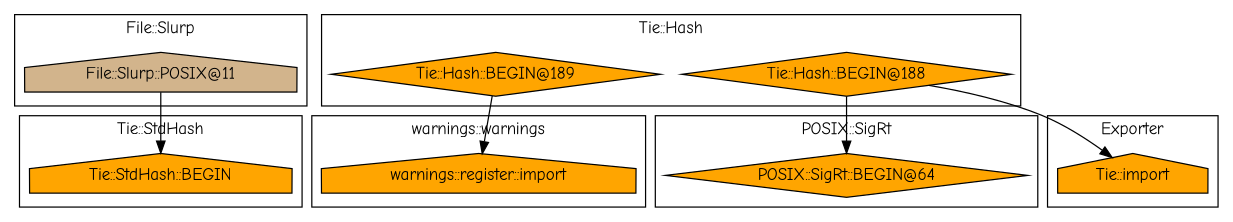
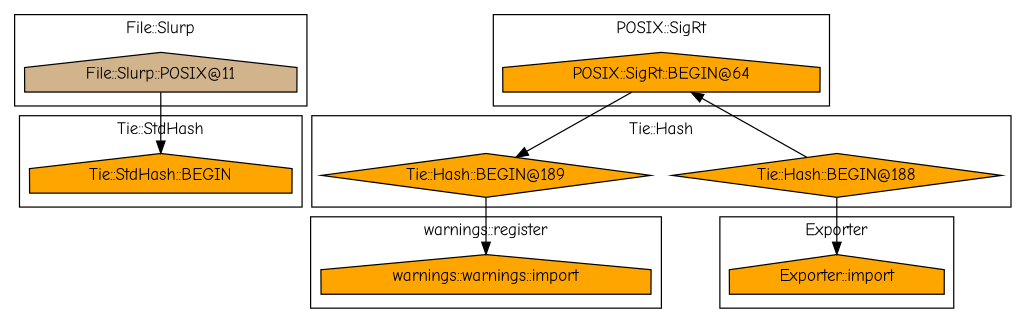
edge "POSIX::SigRt::BEGIN@64" -> "Tie::Hash::BEGIN@189": added
cluster "warnings::warnings": label "warnings::warnings" -> "warnings::register"
node "warnings::register::import": label "warnings::register::import" -> "warnings::warnings::import"
node "POSIX::SigRt::BEGIN@64": shape diamond -> house
node "Tie::import": label "Tie::import" -> "Exporter::import"
